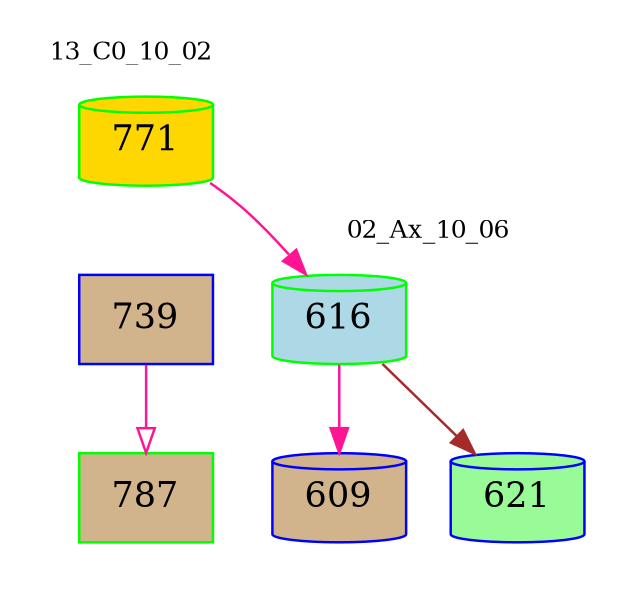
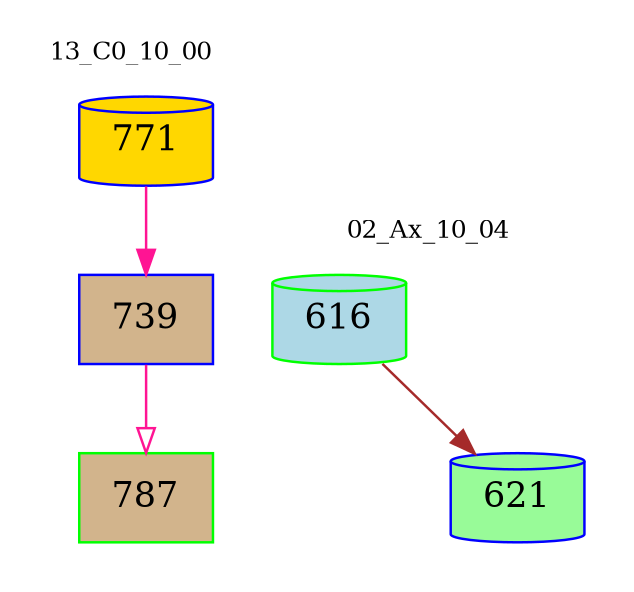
cluster "13_C0_10_02": label "13_C0_10_02" -> "13_C0_10_00"
node "771": color green -> blue
cluster "02_Ax_10_06": label "02_Ax_10_06" -> "02_Ax_10_04"
edge "771" -> "616": now "771" -> "739"
node "609": removed
